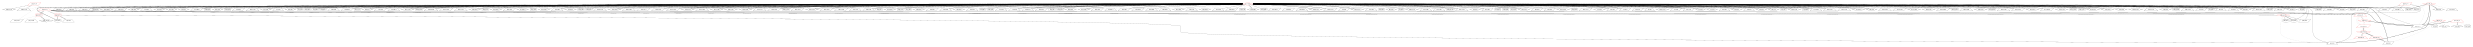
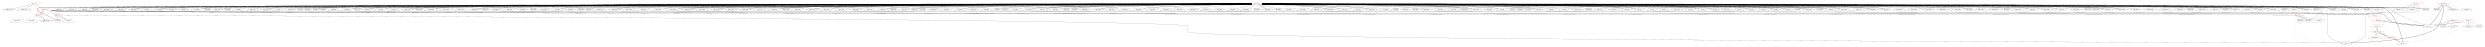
node "(423) R1303": added
